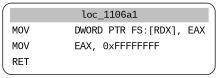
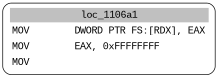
node "loc_1106a1": text "RET" -> "MOV"
